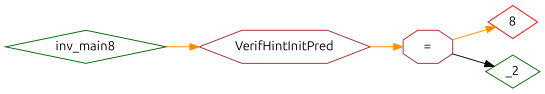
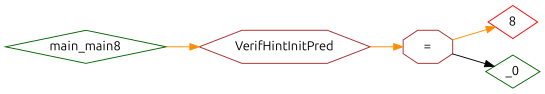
node "inv_main8": label "inv_main8" -> "main_main8"
node "_2": label "_2" -> "_0"
